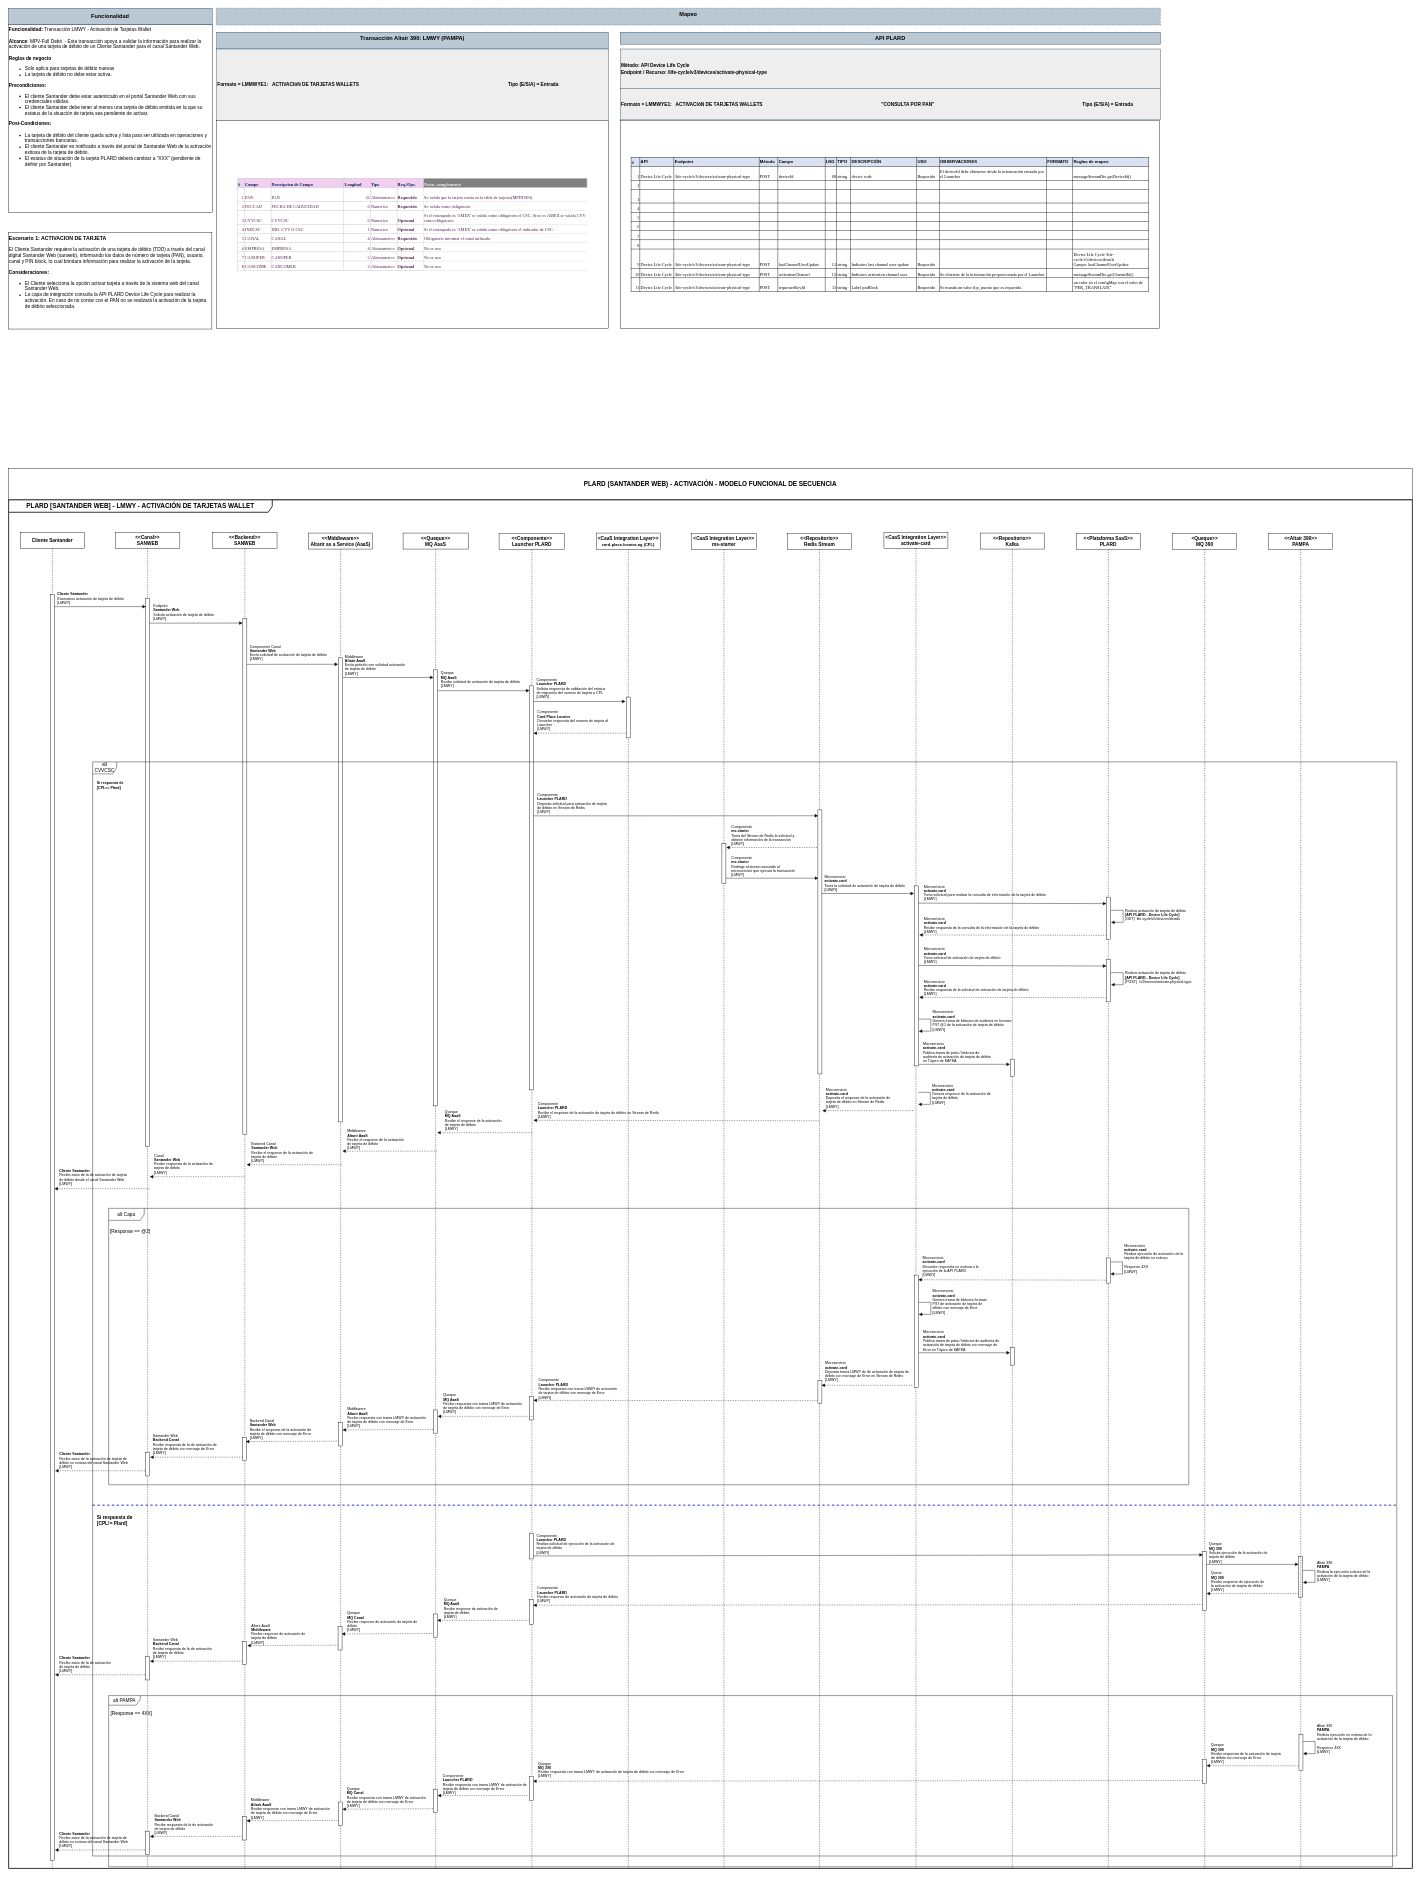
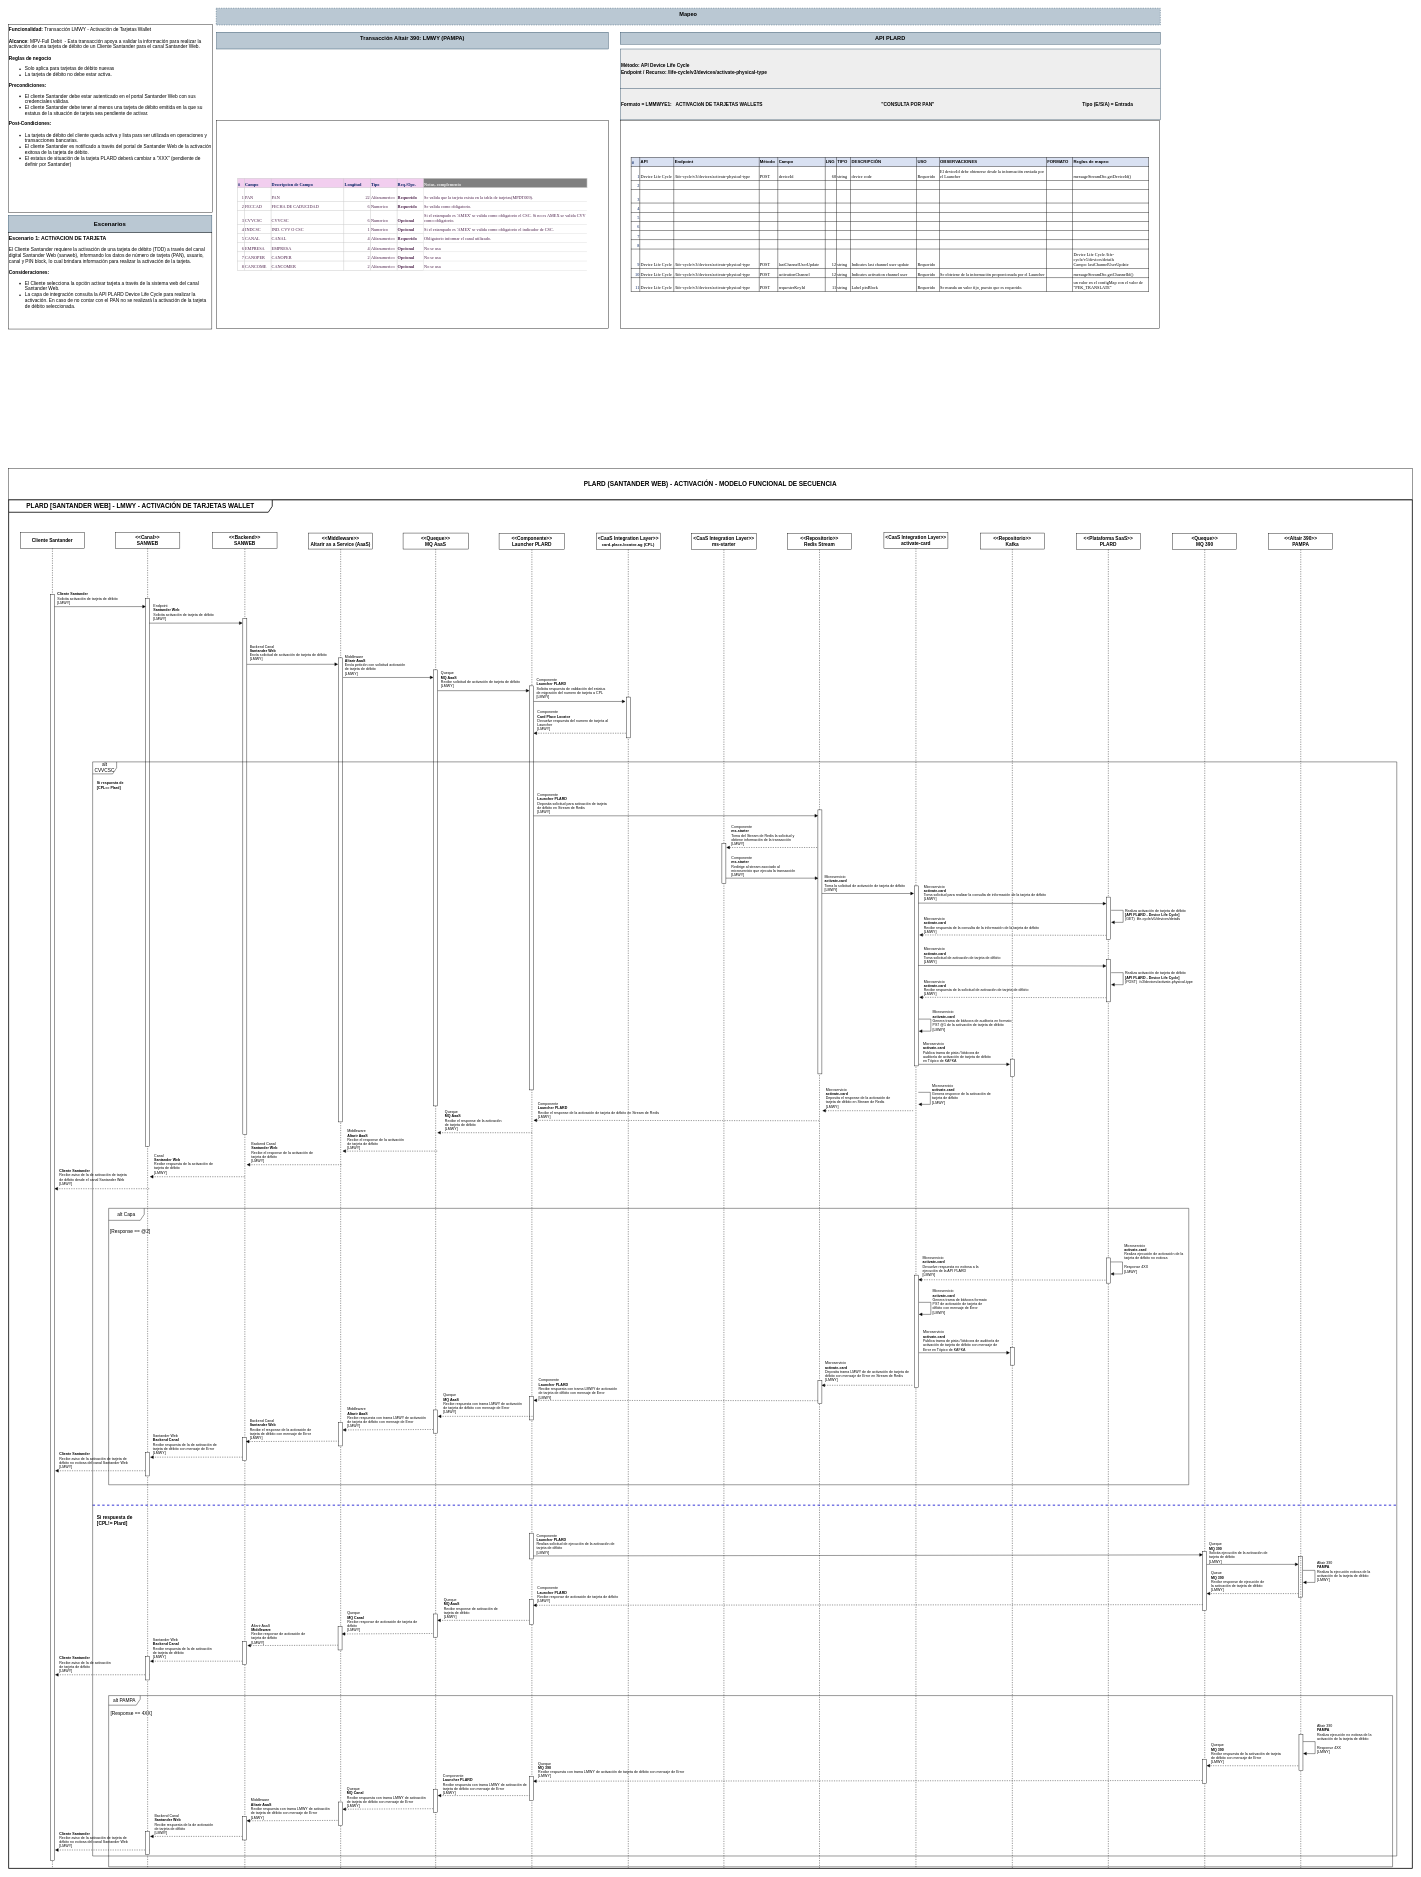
node "Funcionalidad": removed
node "Formato = LMMWYE1: ACTIVACIóN DE TARJETAS WALLETS Tipo (E/S/A) = Entrada": removed
node "Escenarios": added
node "Cliente Santander Escenarios activación de tarjeta de débito [LMWY]": label "Cliente Santander Escenarios activación de tarjeta de débito [LMWY]" -> "Cliente Santander Solicita activación de tarjeta de débito [LMWY]"
node "Componente Canal Santander Web Envía solicitud de activación de tarjeta de débito [LMWY]": label "Componente Canal Santander Web Envía solicitud de activación de tarjeta de débito [LMWY]" -> "Backend Canal Santander Web Envía solicitud de activación de tarjeta de débito [LMWY]"
node "Realiza activación de tarjeta de débito [API PLARD - Device Life Cycle] (POST) /v3/menos/activate-physical-type": label "Realiza activación de tarjeta de débito [API PLARD - Device Life Cycle] (POST) /v3/menos/activate-physical-type" -> "Realiza activación de tarjeta de débito [API PLARD - Device Life Cycle] (POST) /v3/devices/activate-physical-type"
